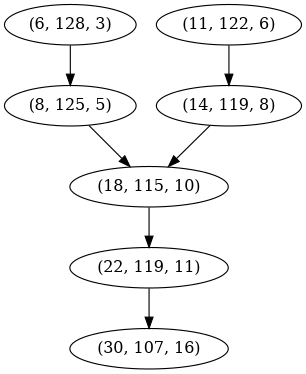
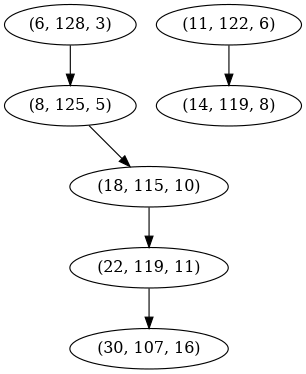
edge "(14, 119, 8)" -> "(18, 115, 10)": removed
